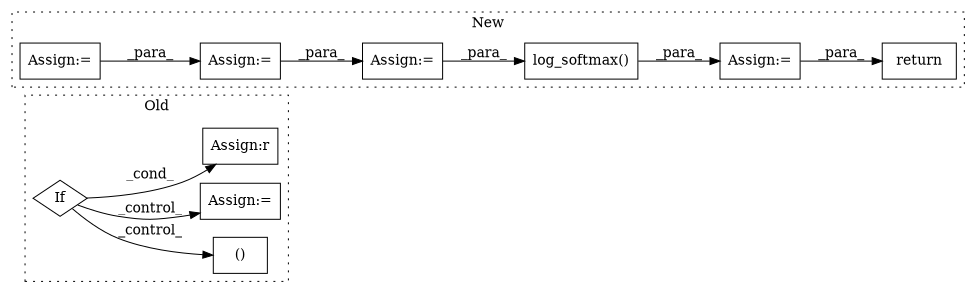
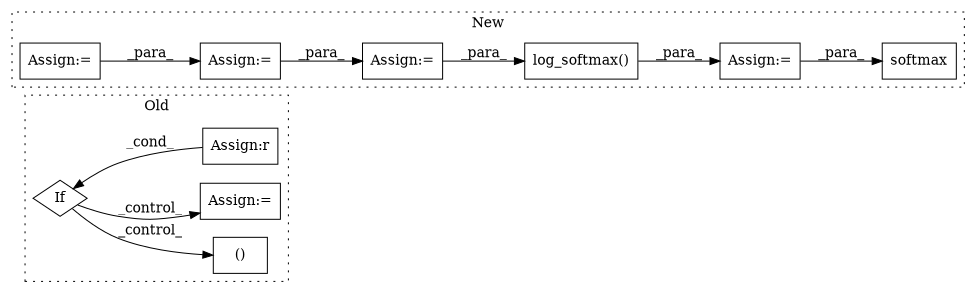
node "return": label "return" -> "softmax"
edge "If" -> "Assign:r": reversed
